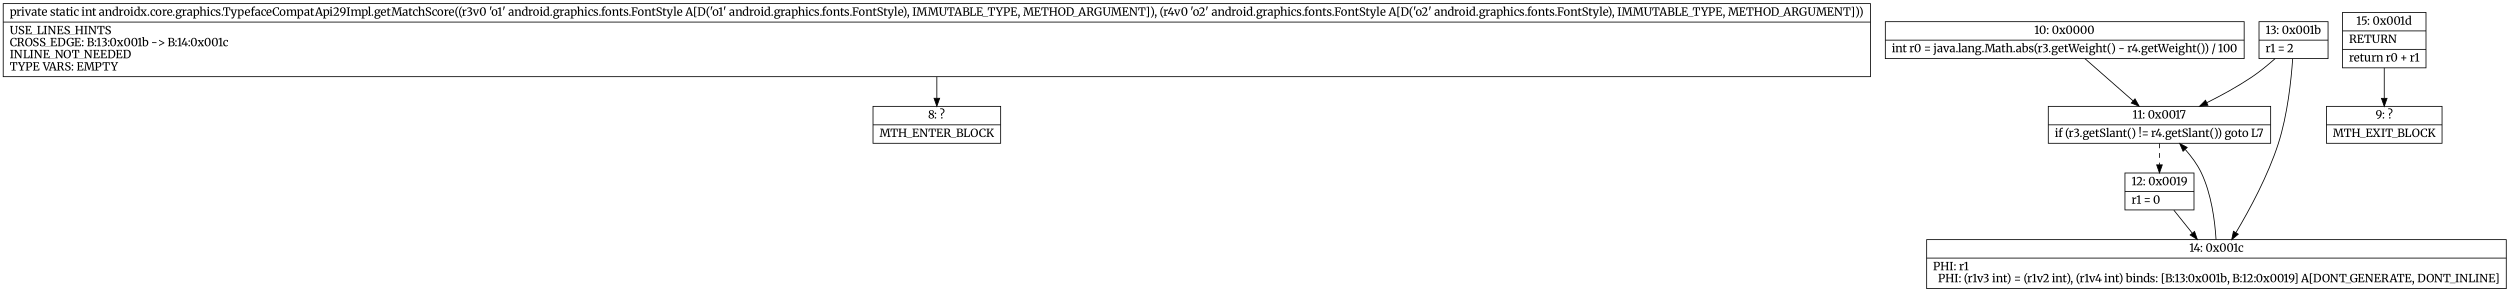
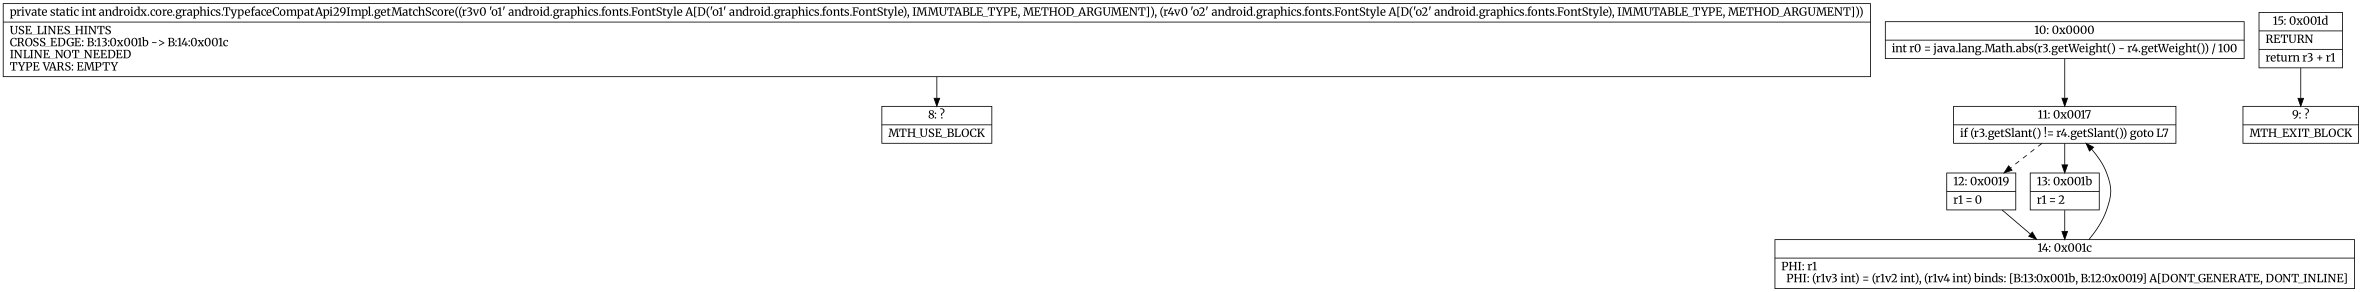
node "15: 0x001d": text "return r0 + r1" -> "return r3 + r1"
edge "13: 0x001b" -> "11: 0x0017": reversed
node "8: ?": text "MTH_ENTER_BLOCK" -> "MTH_USE_BLOCK"
